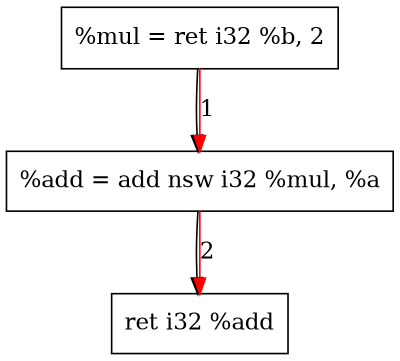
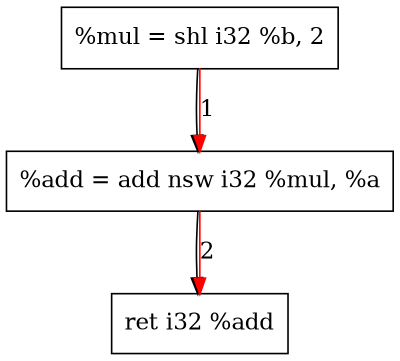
node "%mul = ret i32 %b, 2": label "%mul = ret i32 %b, 2" -> "%mul = shl i32 %b, 2"
